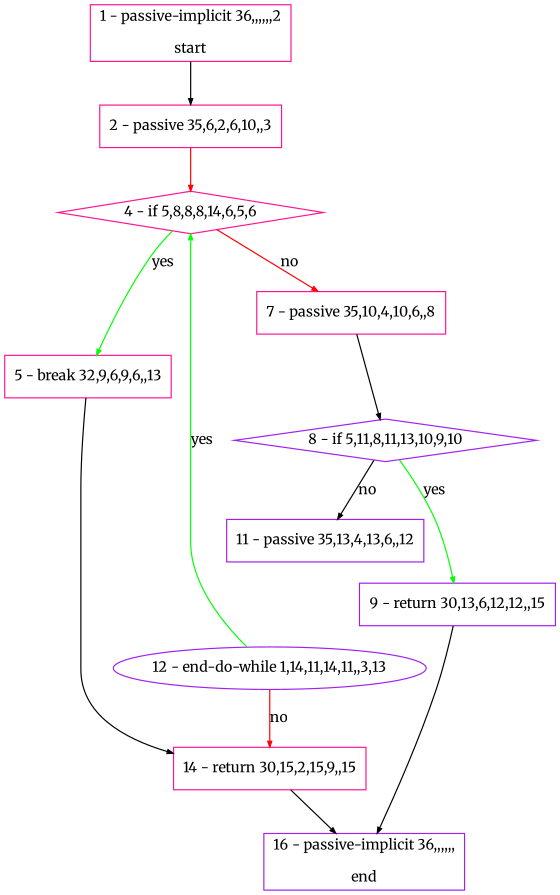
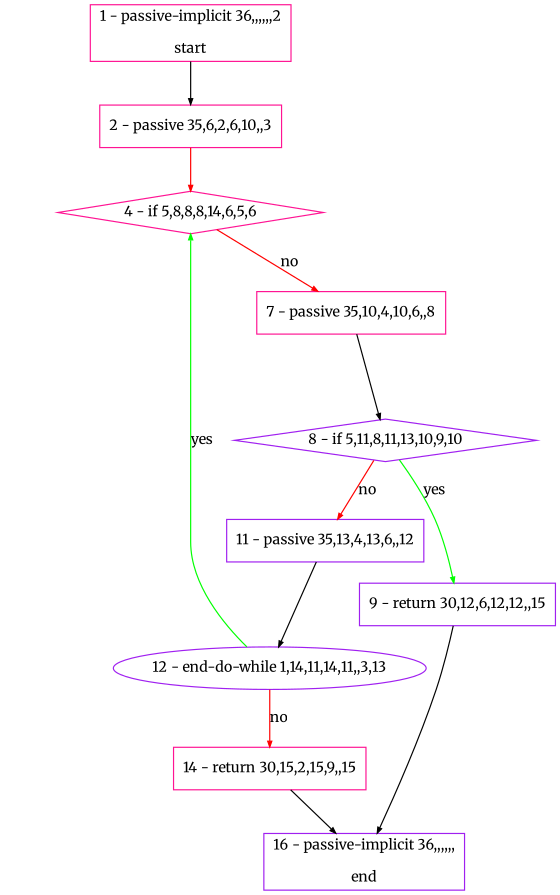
node "5 - break 32,9,6,9,6,,13": removed
edge "8 - if 5,11,8,11,13,10,9,10" -> "11 - passive 35,13,4,13,6,,12": color #000000 -> #ff0000
edge "11 - passive 35,13,4,13,6,,12" -> "12 - end-do-while 1,14,11,14,11,,3,13": added
node "9 - return 30,13,6,12,12,,15": label "9 - return 30,13,6,12,12,,15" -> "9 - return 30,12,6,12,12,,15"
